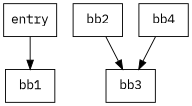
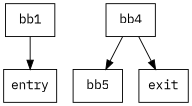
node "bb2": removed
edge "entry" -> "bb1": reversed
node "bb3": label "bb3" -> "bb5"
node "exit": added
